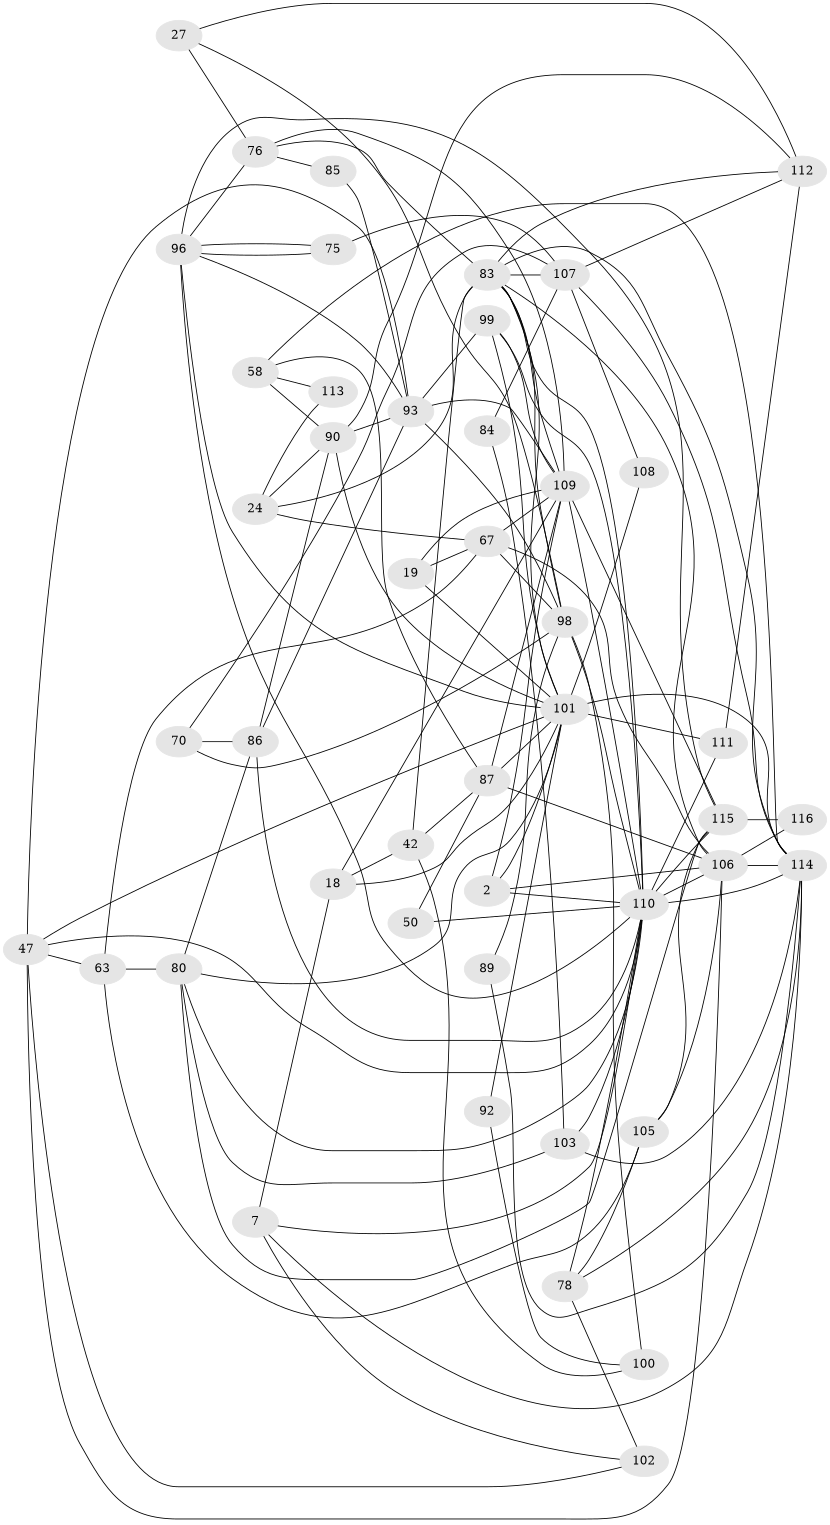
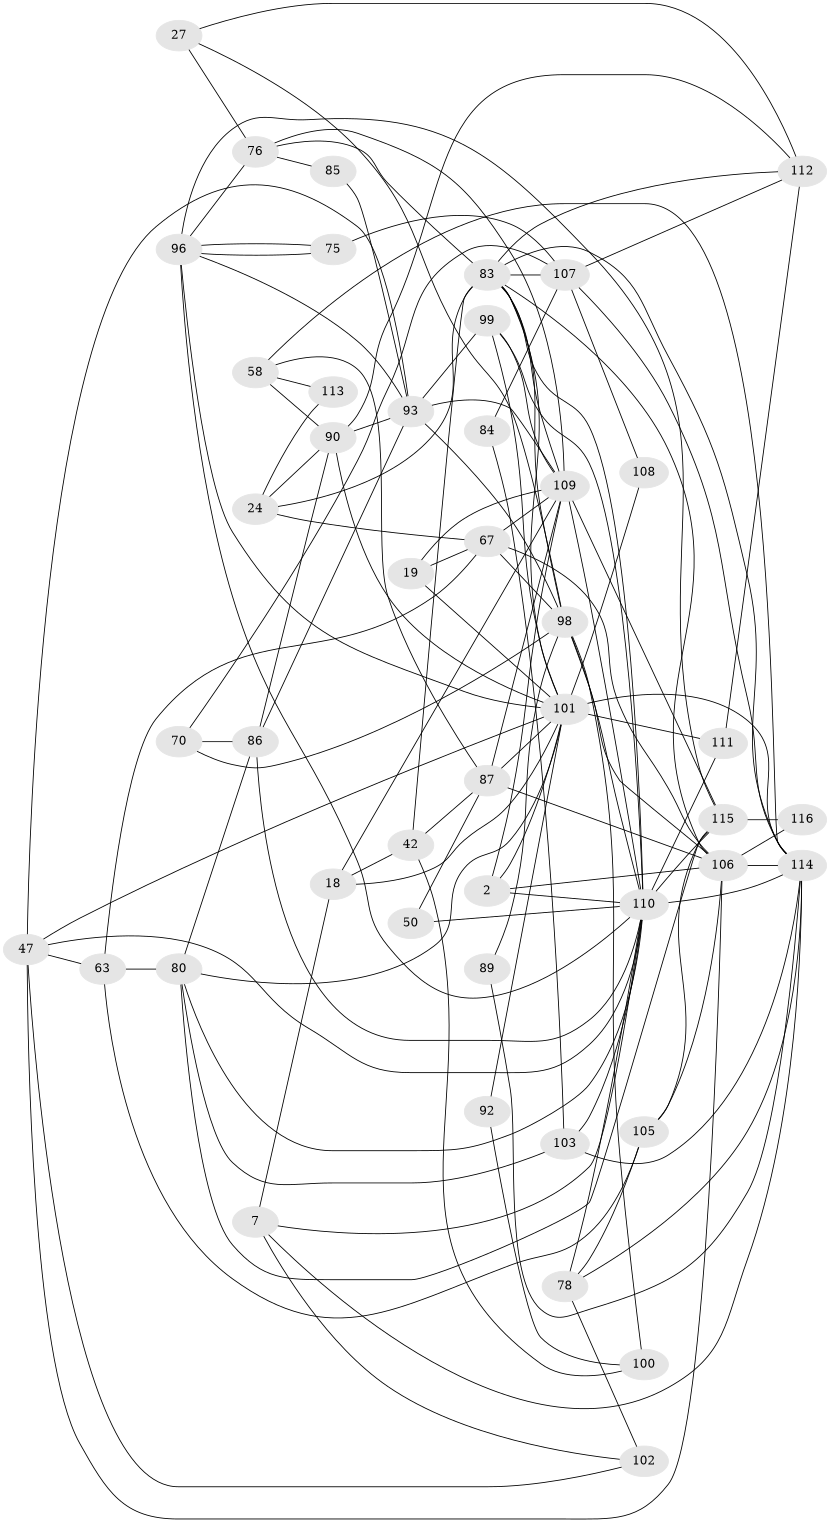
edge "106" -- "110": now "106" -- "98"
